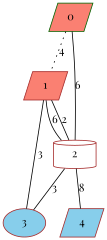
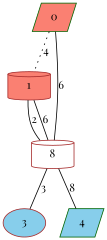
node "1": shape parallelogram -> cylinder
edge "1" -- "3": removed, label "3"
node "2": label "2" -> "8"
node "4": color brown -> darkgreen
